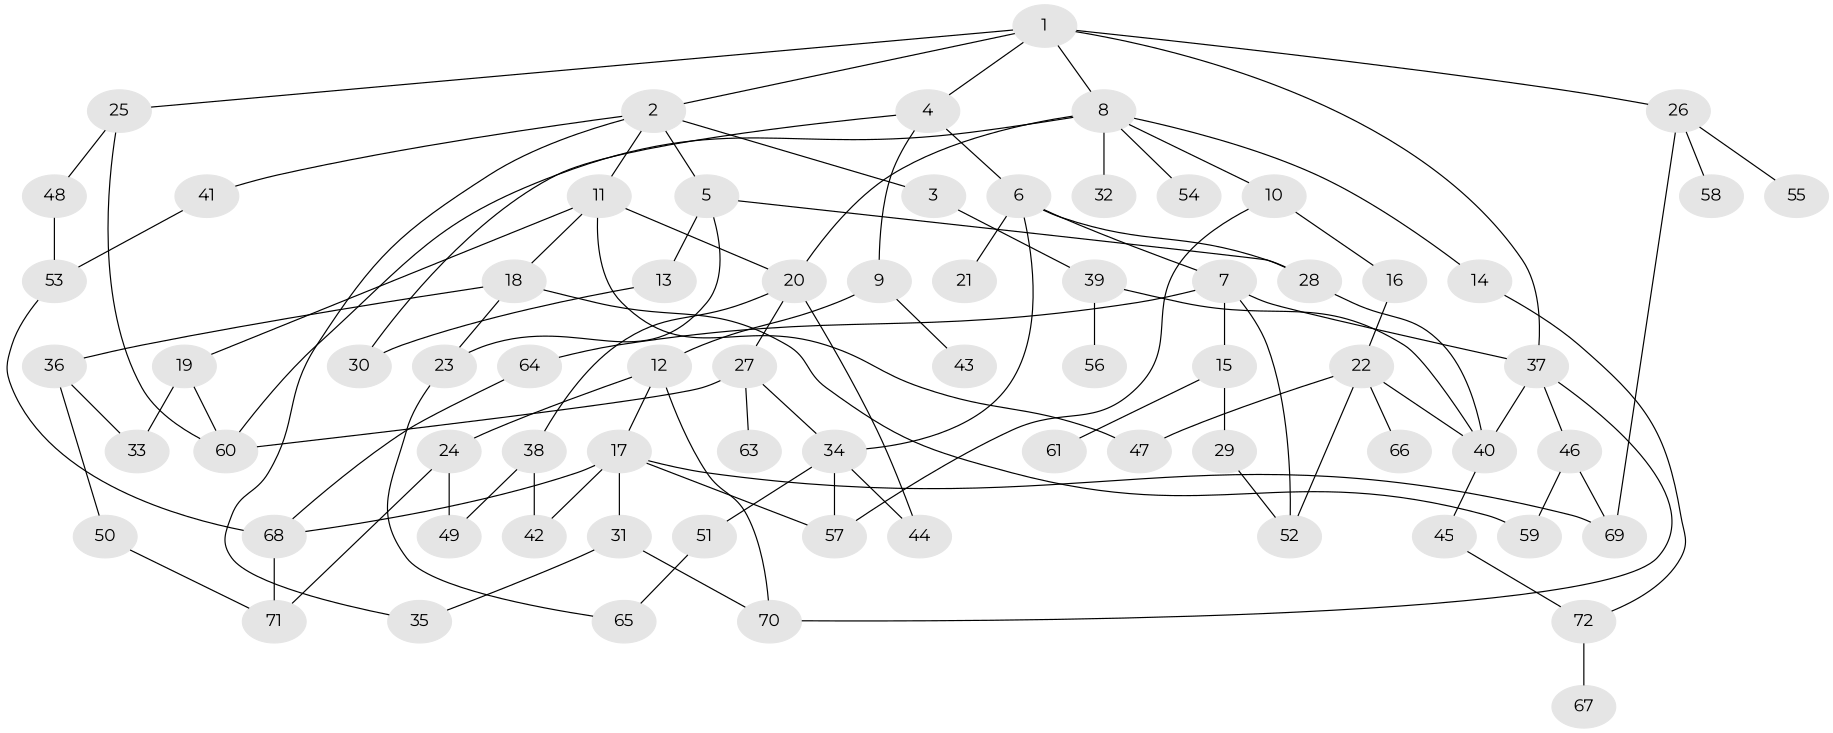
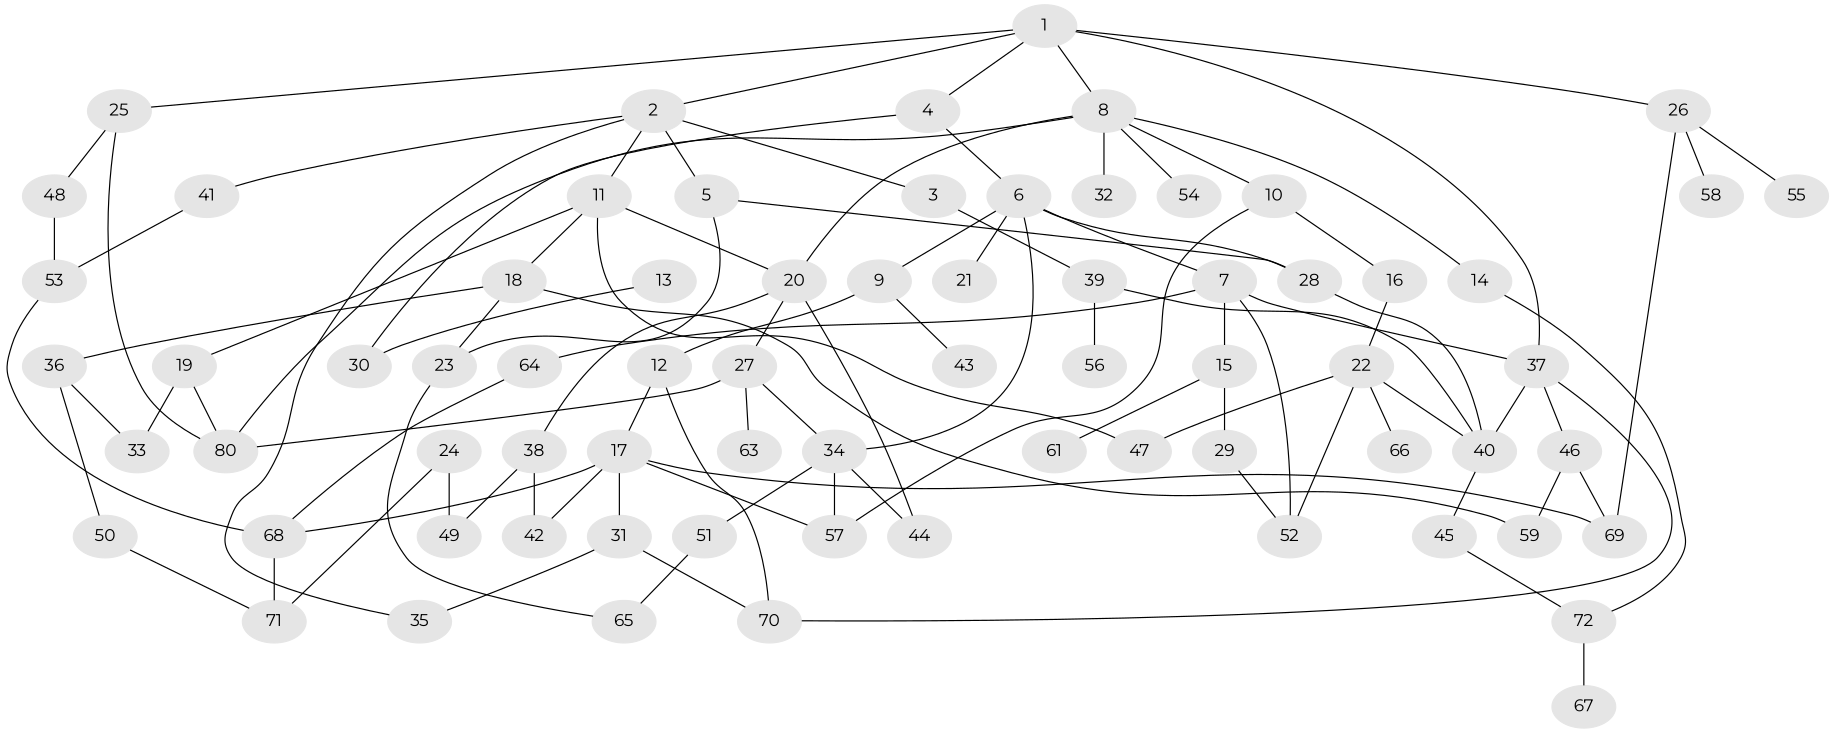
edge "4" -- "9": now "6" -- "9"
edge "5" -- "13": removed
edge "12" -- "24": removed
node "60": label "60" -> "80"
